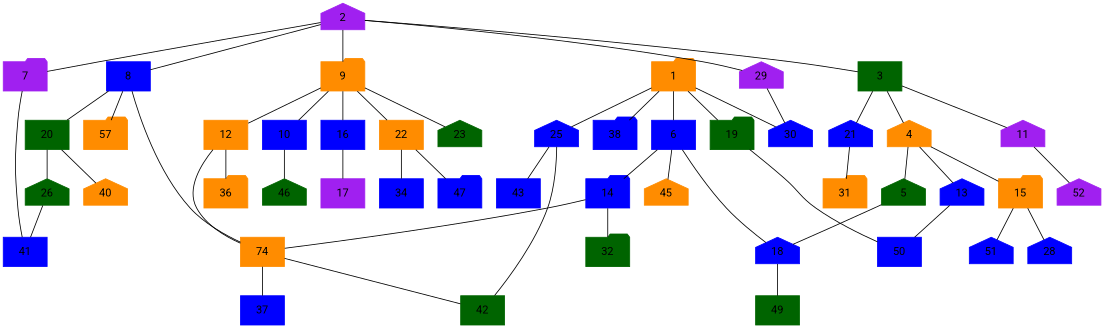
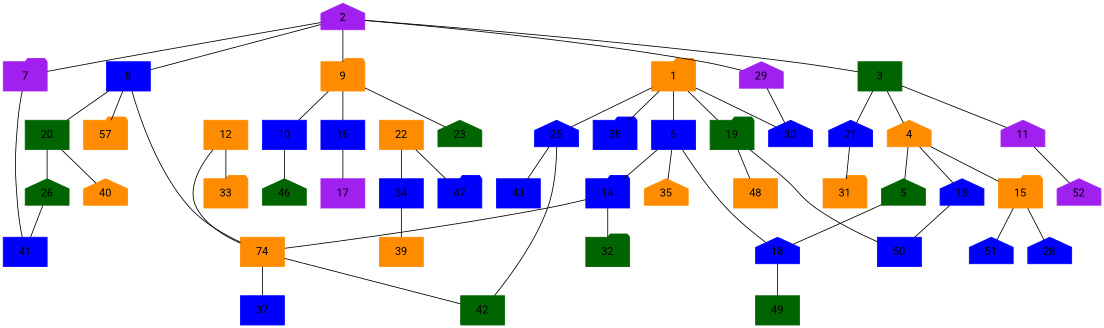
edge "9" -- "12": removed
edge "9" -- "22": removed
node "36": label "36" -> "33"
node "45": label "45" -> "35"
node "48": added
node "39": added
